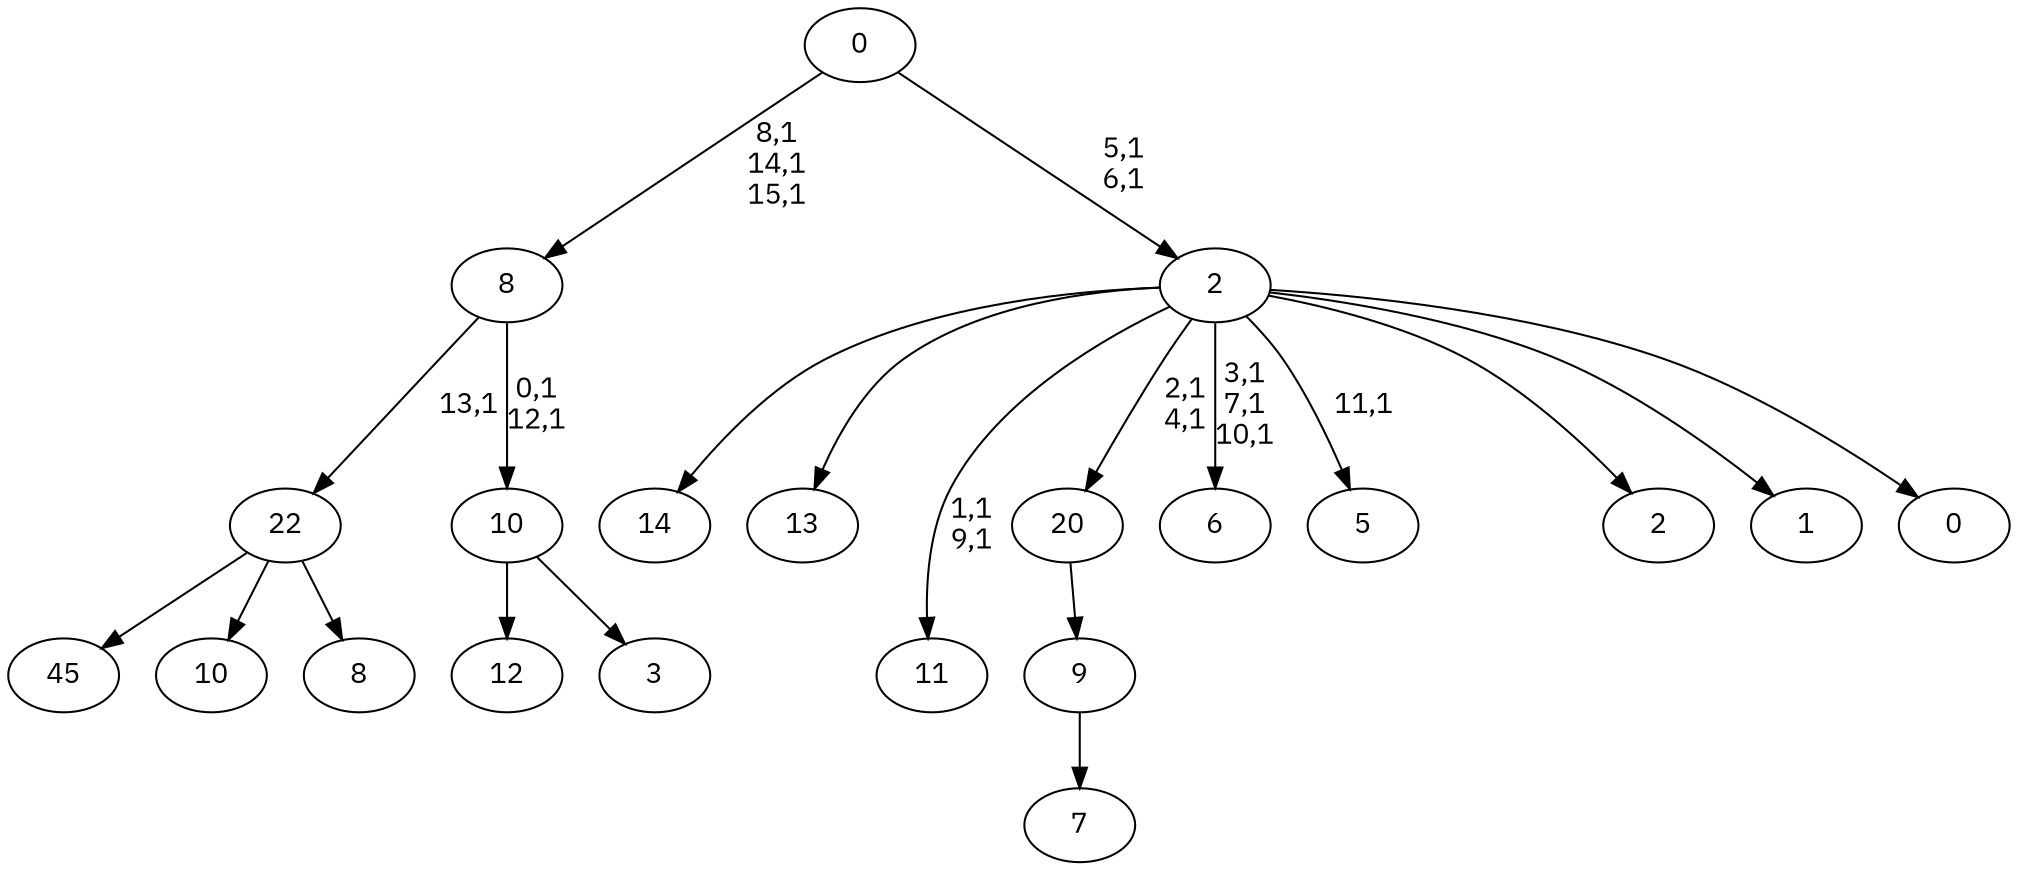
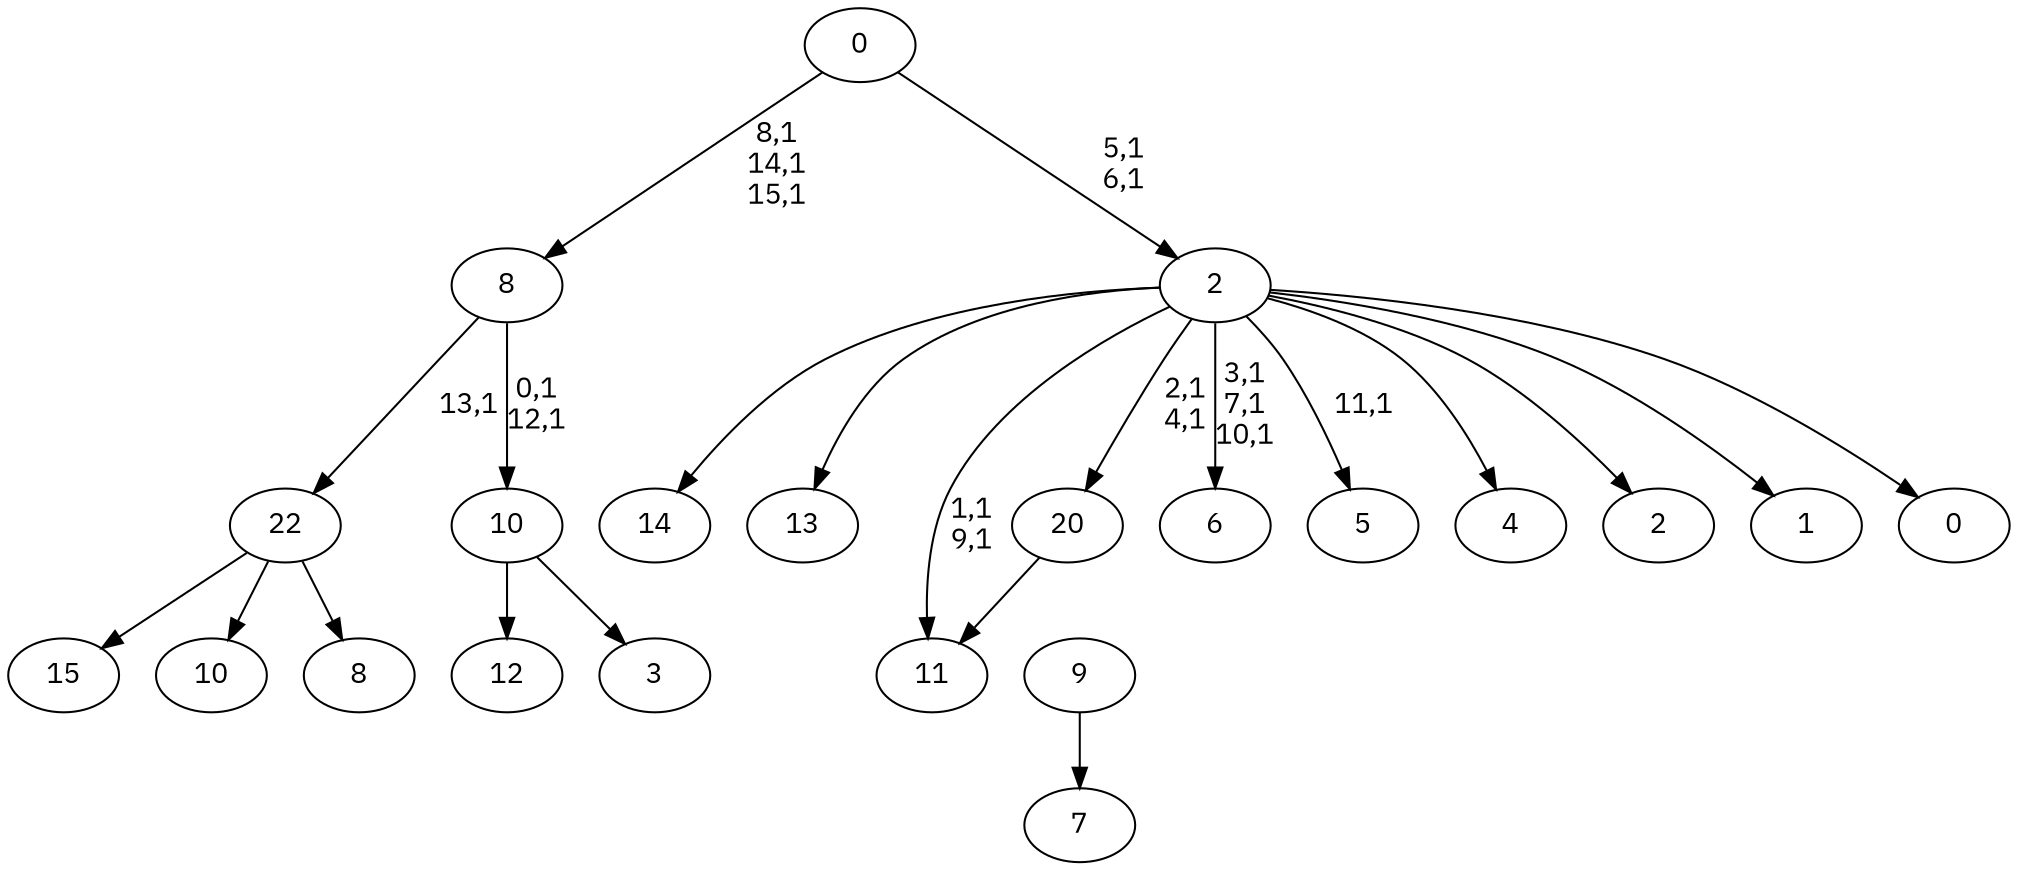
node "4": added
edge "20" -> "9": now "20" -> "11"
node "45": label "45" -> "15"
